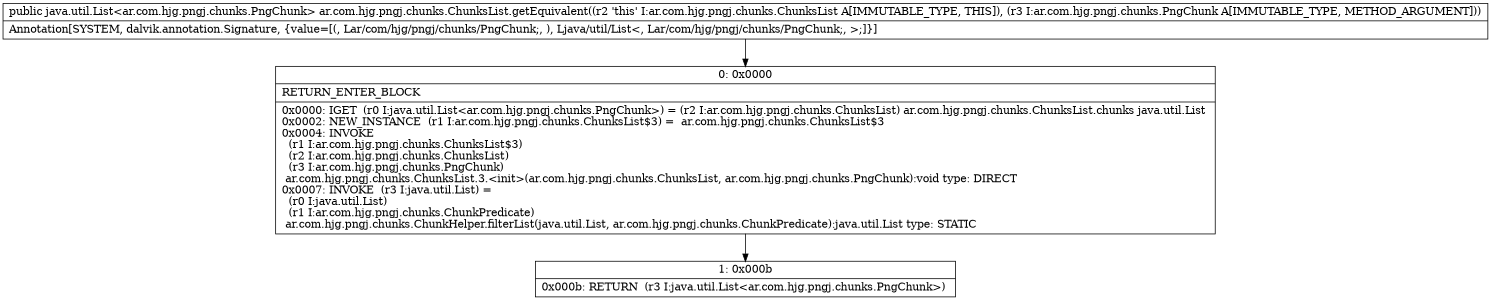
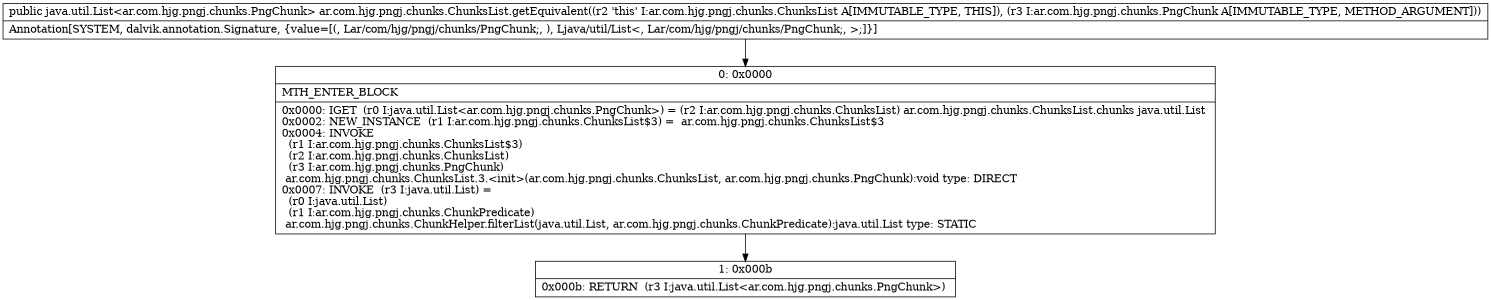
node "0: 0x0000": text "RETURN_ENTER_BLOCK" -> "MTH_ENTER_BLOCK"
